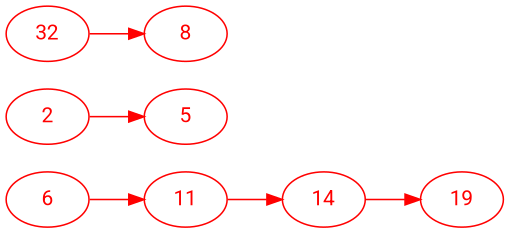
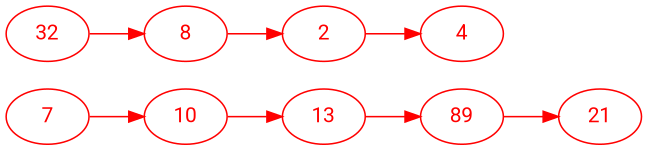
edge "8" -> "2": added
node "5": label "5" -> "4"
node "21": added
node "6": label "6" -> "7"
node "11": label "11" -> "10"
node "14": label "14" -> "13"
node "19": label "19" -> "89"
